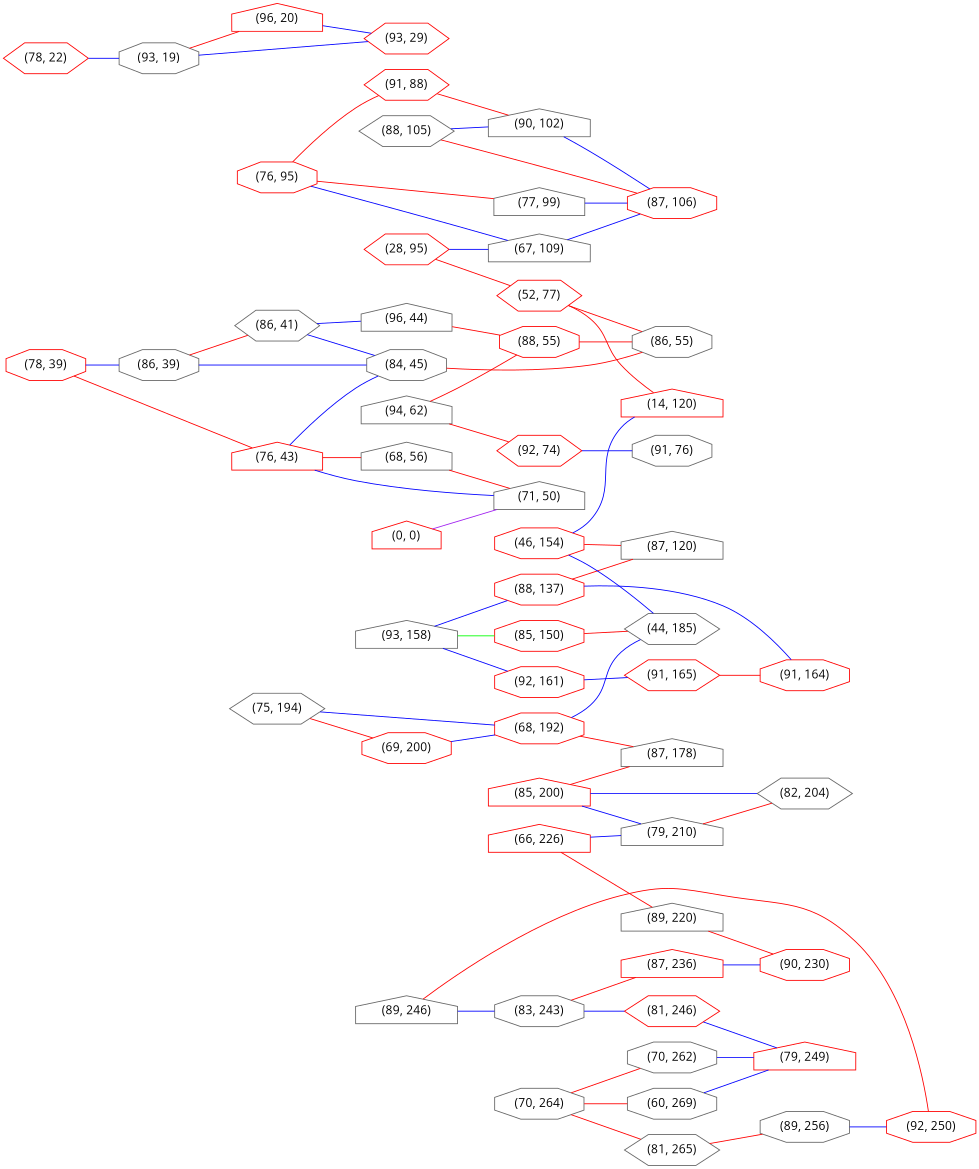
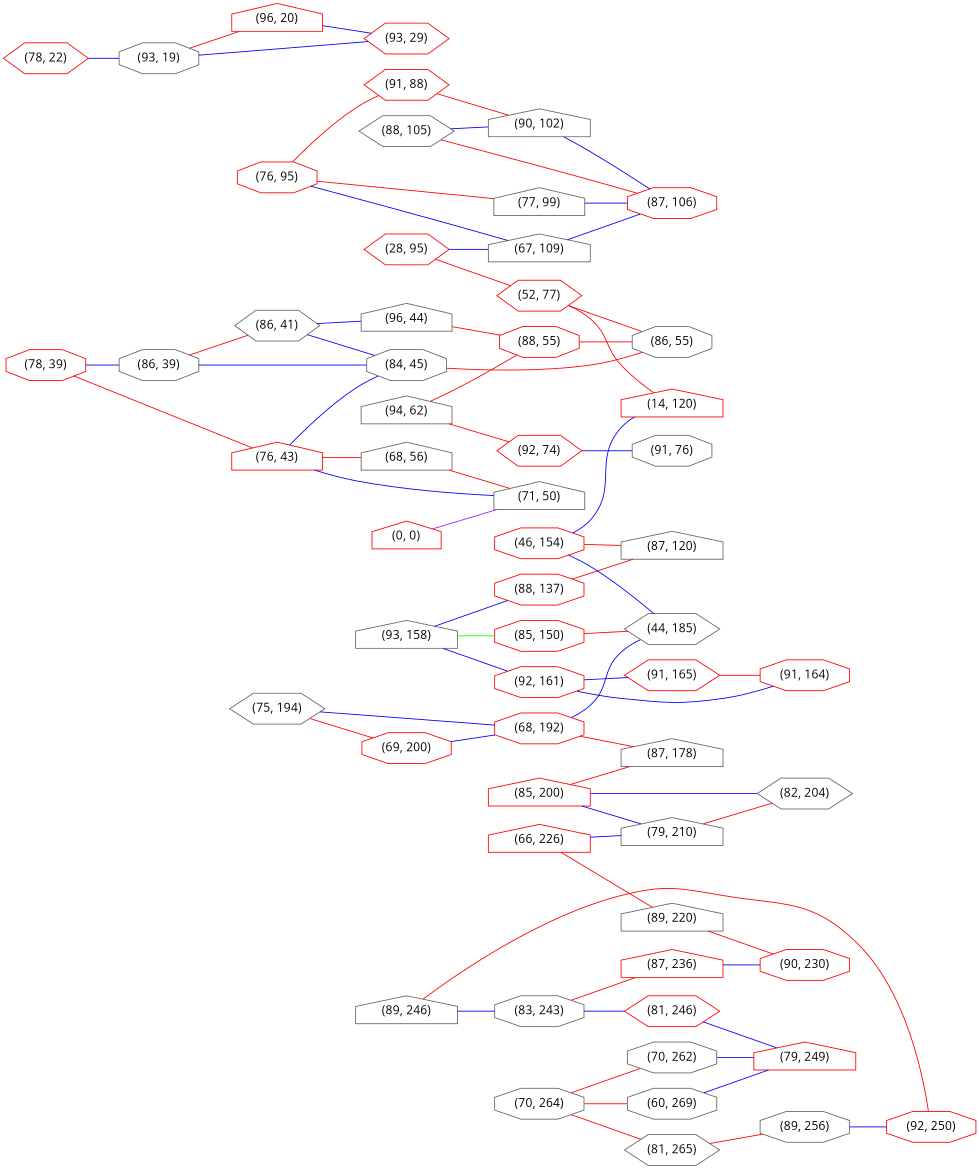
edge "(88, 137)" -- "(91, 164)": now "(92, 161)" -- "(91, 164)"
